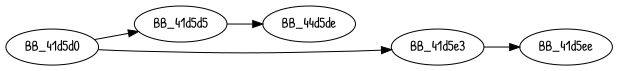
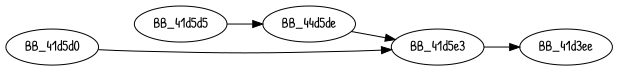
edge "BB_44d5de" -> "BB_41d5e3": added
edge "BB_41d5d0" -> "BB_41d5d5": removed
node "BB_41d5ee": label "BB_41d5ee" -> "BB_41d3ee"
